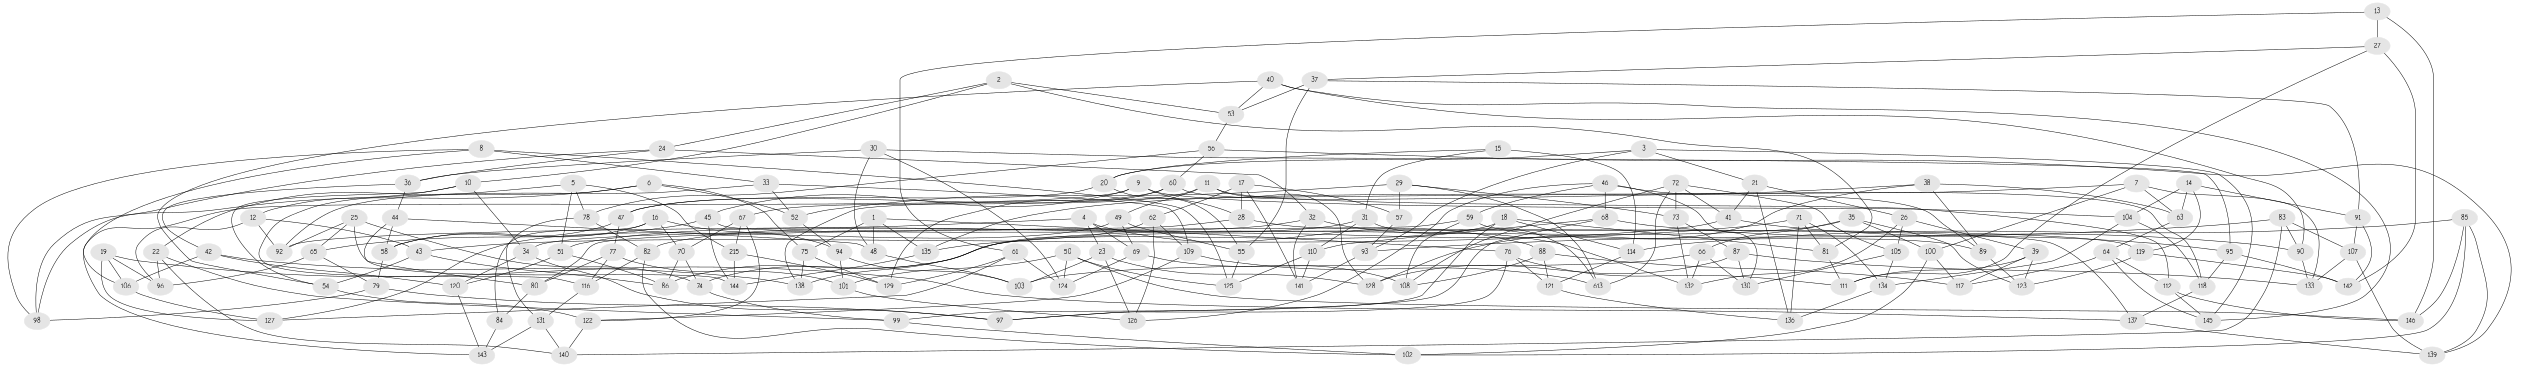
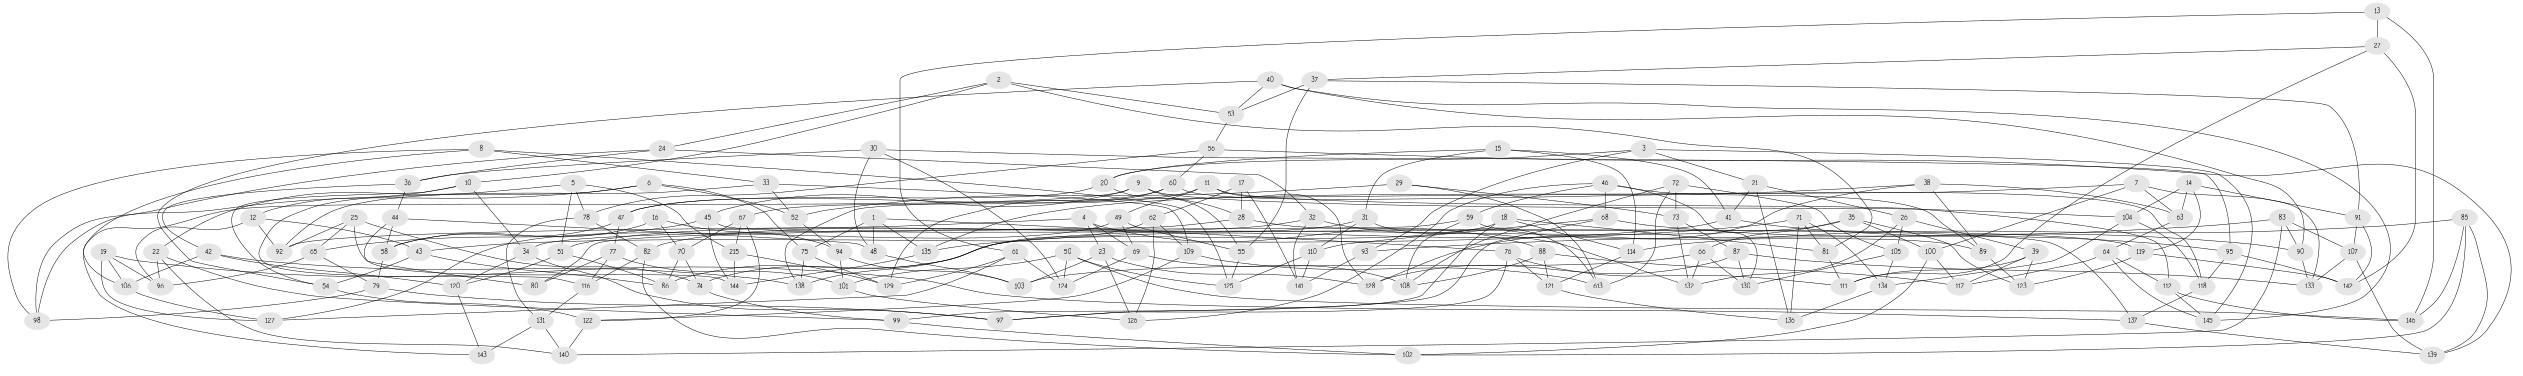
edge "72" -- "41": now "15" -- "41"
node "57": removed
node "84": removed
